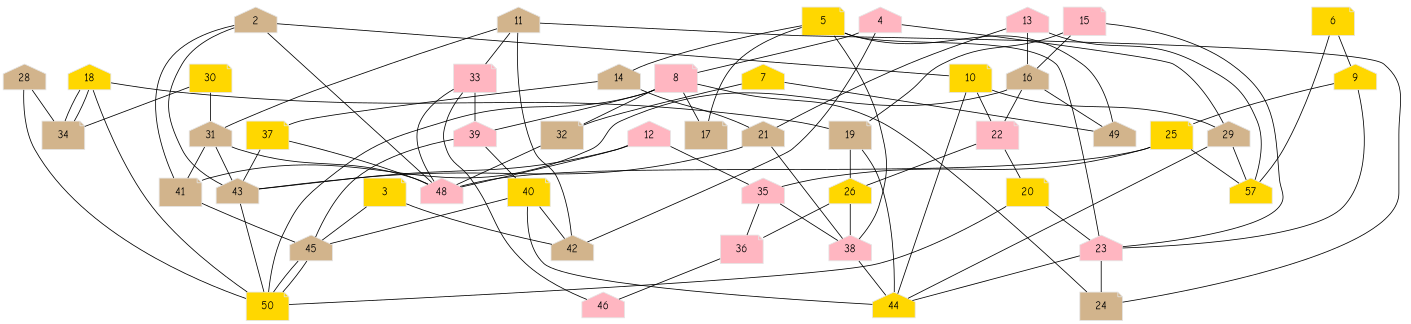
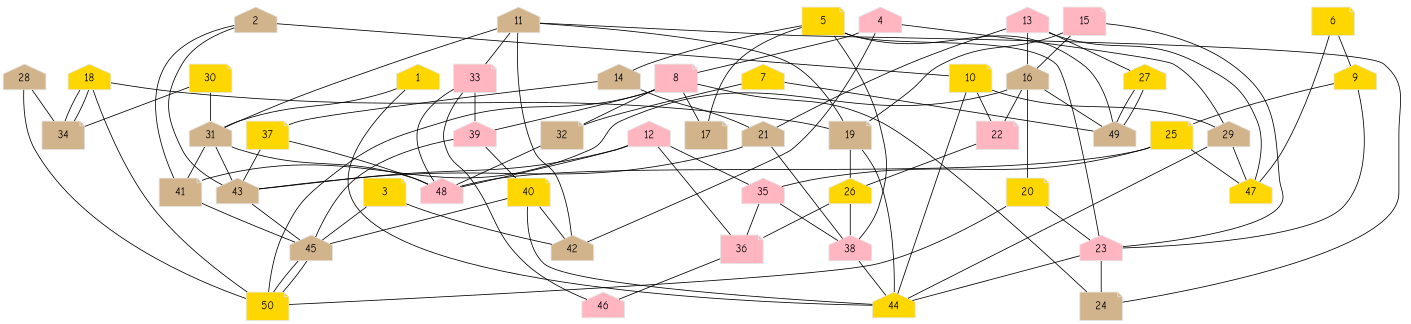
edge "11" -- "19": added
node "1": added
node "27": added
edge "2" -- "48": removed
edge "22" -- "20": now "16" -- "20"
edge "12" -- "36": added
node "57": label "57" -> "47"
edge "43" -- "50": now "43" -- "45"
